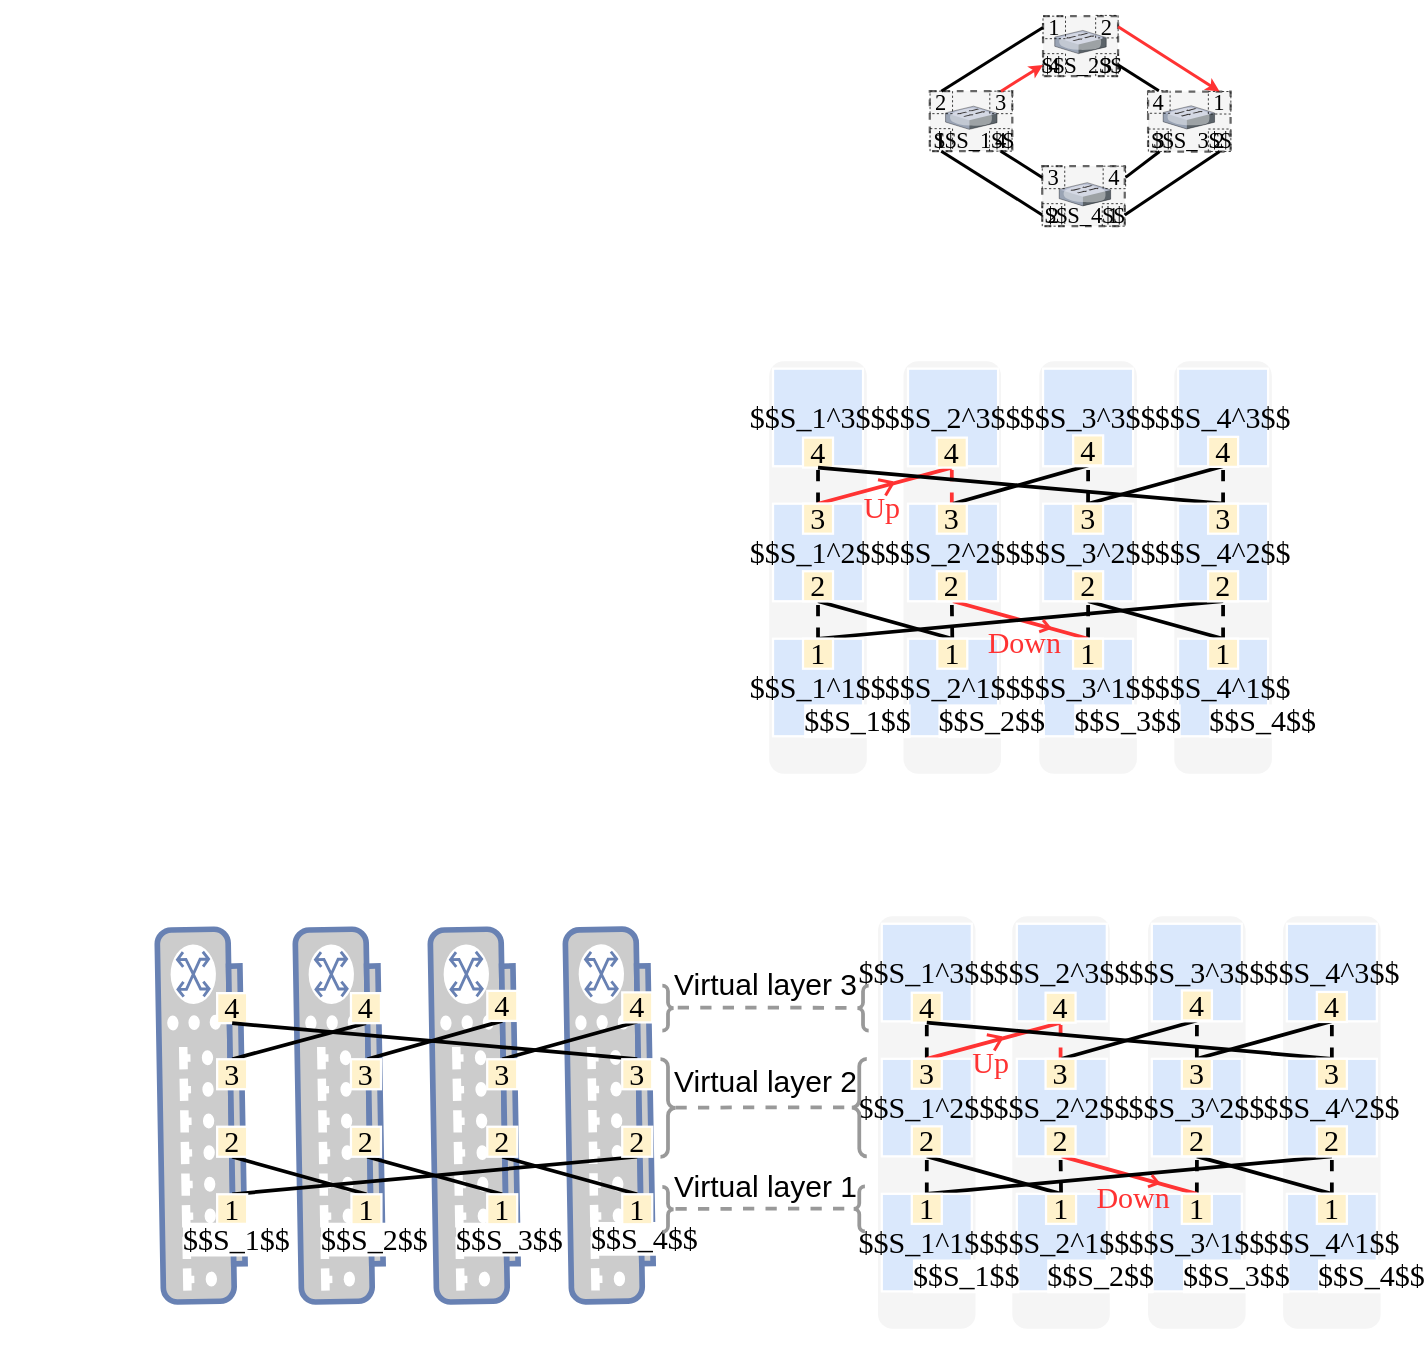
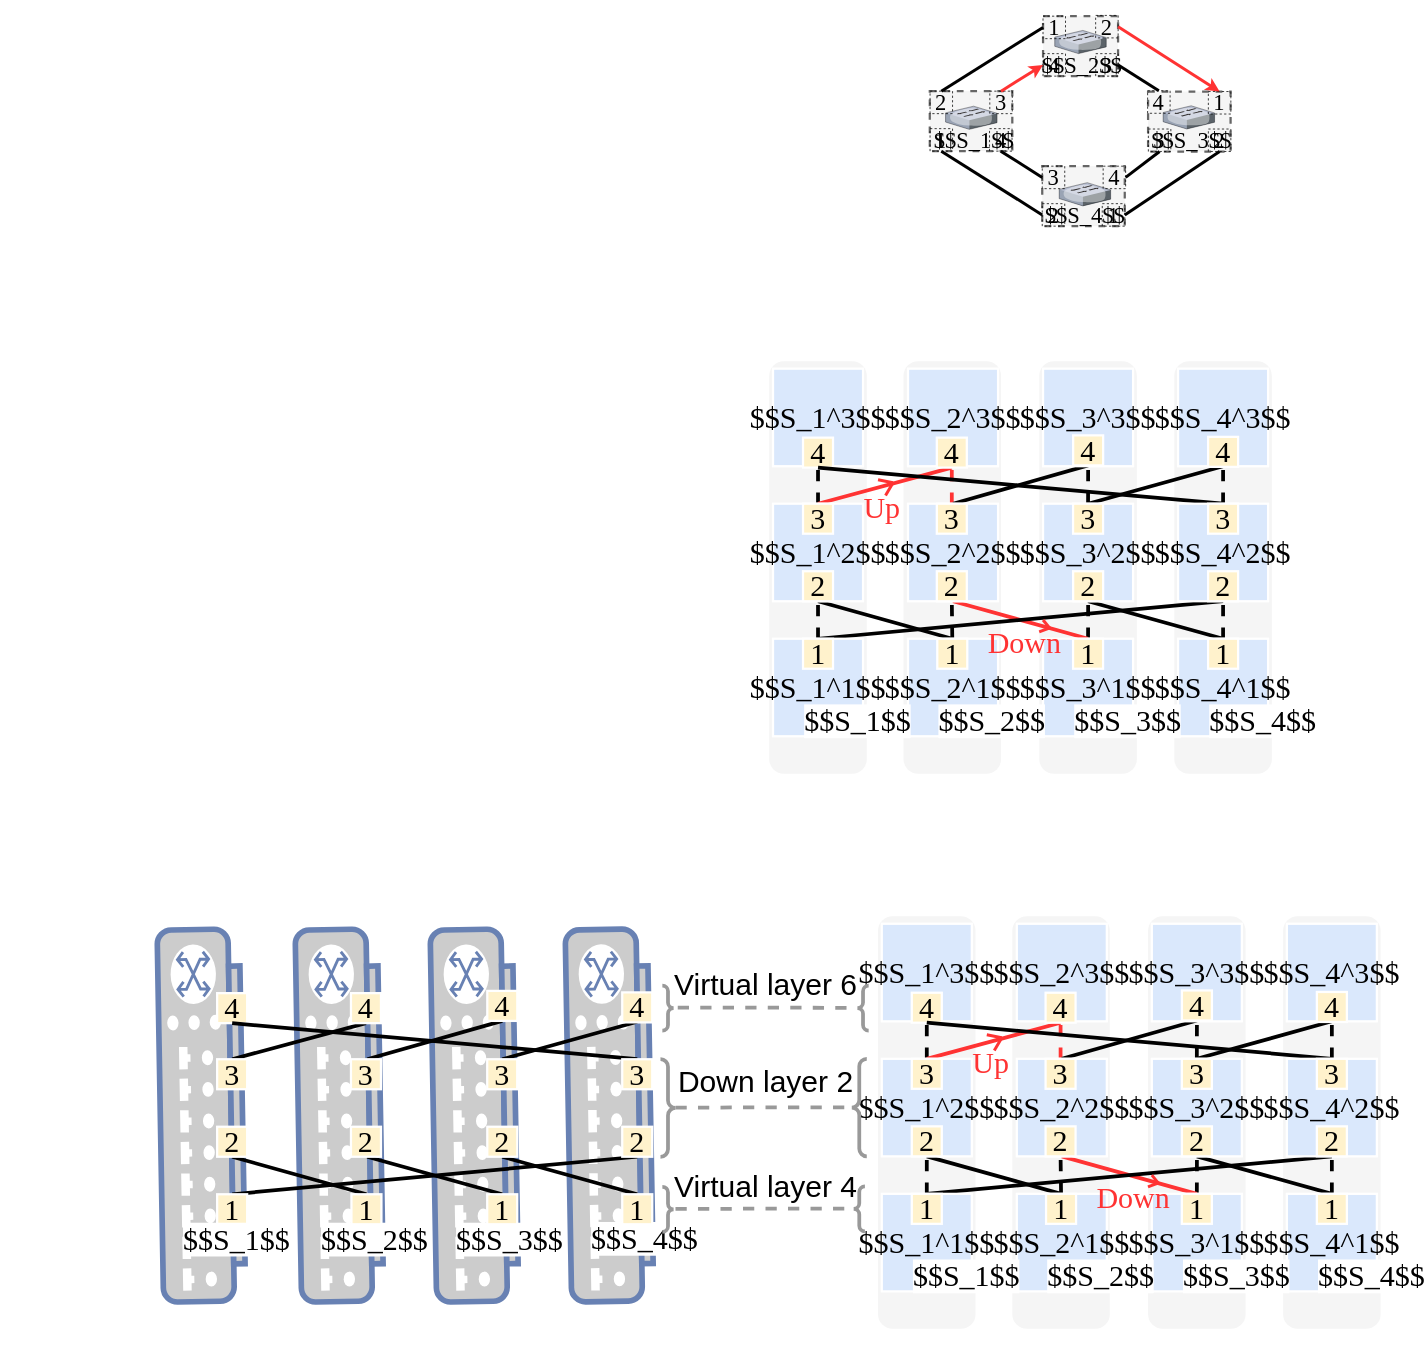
node "Virtual layer 3": label "Virtual layer 3" -> "Virtual layer 6"
node "Virtual layer 2": label "Virtual layer 2" -> "Down layer 2"
node "Virtual layer 1": label "Virtual layer 1" -> "Virtual layer 4"
